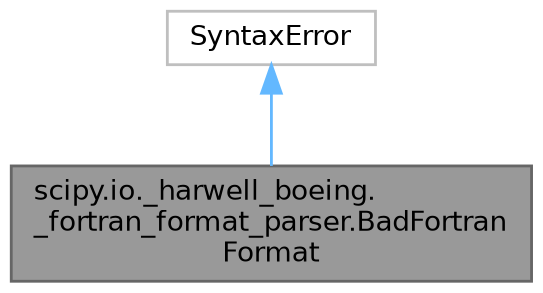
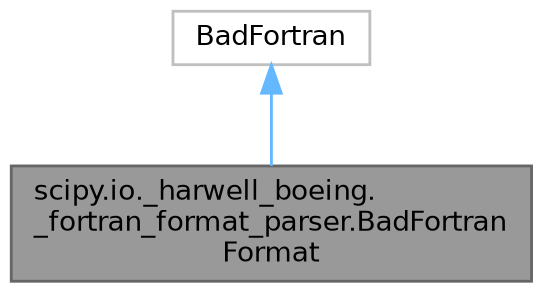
node "SyntaxError": label "SyntaxError" -> "BadFortran"
